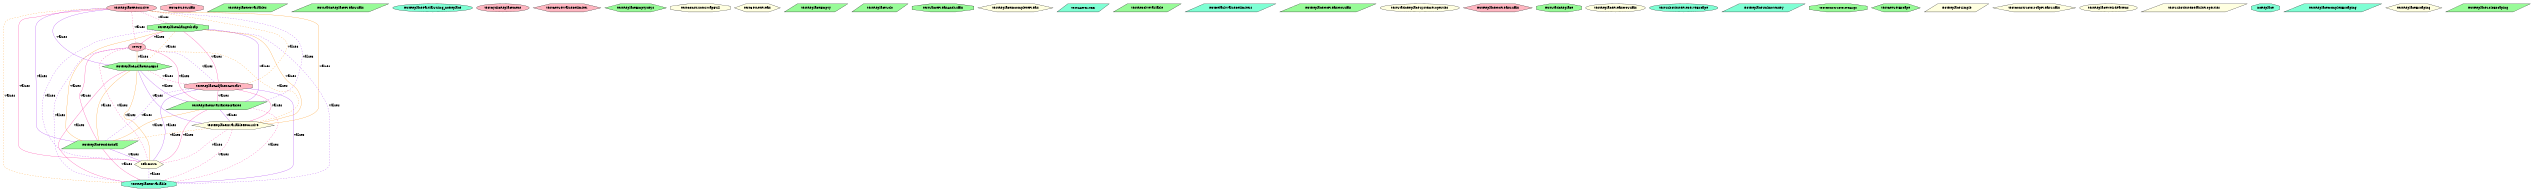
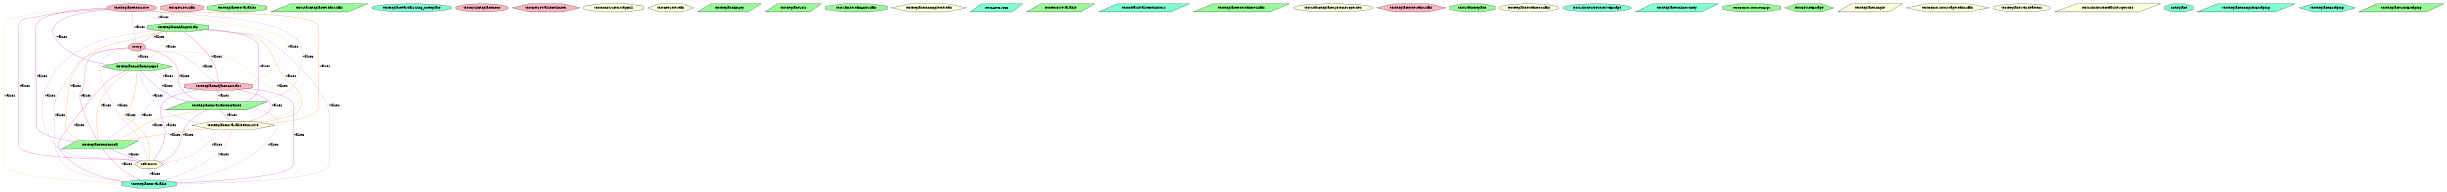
node "testReplaceNoVariables": shape parallelogram -> octagon
node "testReplaceEmptyKeys": removed
node "testReplaceEscaping": fillcolor lightyellow -> aquamarine
edge "testReplaceAdjacentAtEnd" -- "testReplaceInVariableRecursive": style solid -> dashed
edge "testReplaceInVariableRecursive" -- "testReplaceToIdentical": style dashed -> solid
